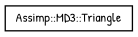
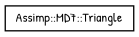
node "Assimp::MD3::Triangle": label "Assimp::MD3::Triangle" -> "Assimp::MD7::Triangle"
